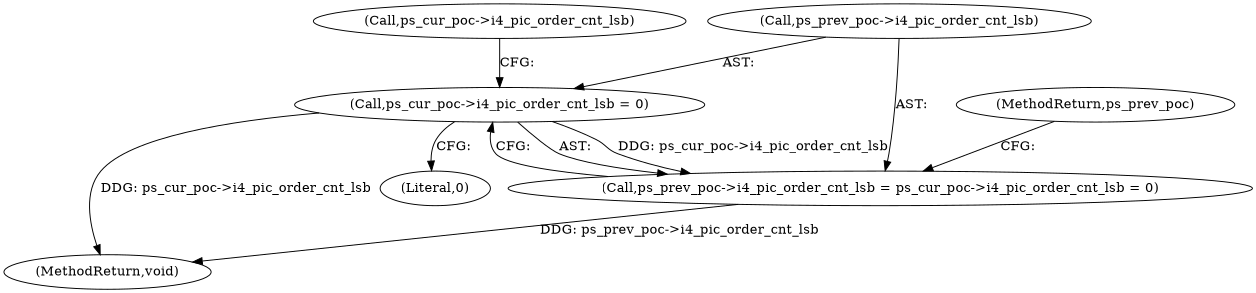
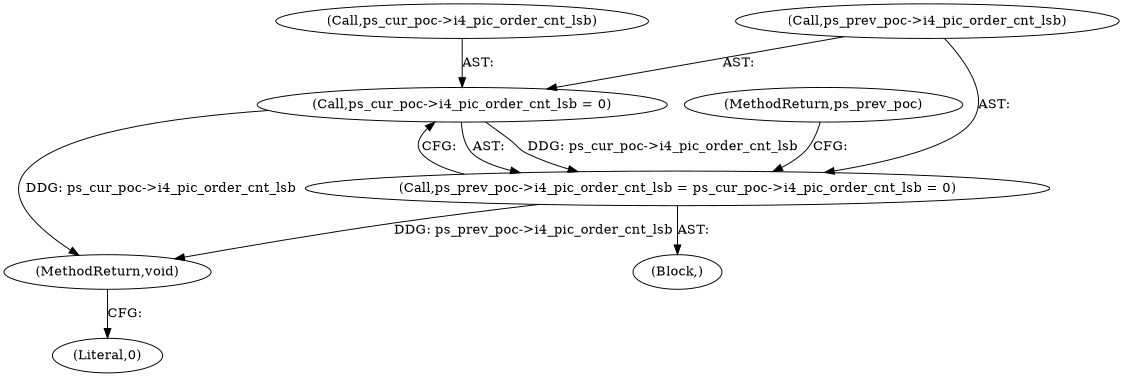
edge "(Call,ps_cur_poc->i4_pic_order_cnt_lsb)" -> "(Call,ps_cur_poc->i4_pic_order_cnt_lsb = 0)": label "CFG: " -> "AST: "
edge "(Call,ps_cur_poc->i4_pic_order_cnt_lsb = 0)" -> "(Literal,0)": now "(MethodReturn,void)" -> "(Literal,0)"
node "(Block,)": added
